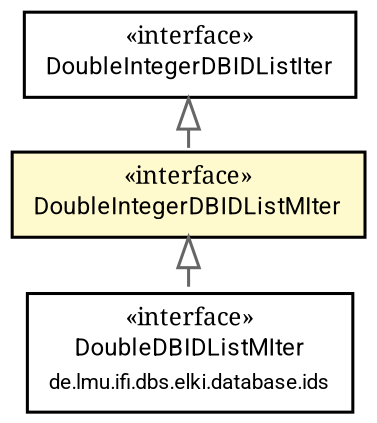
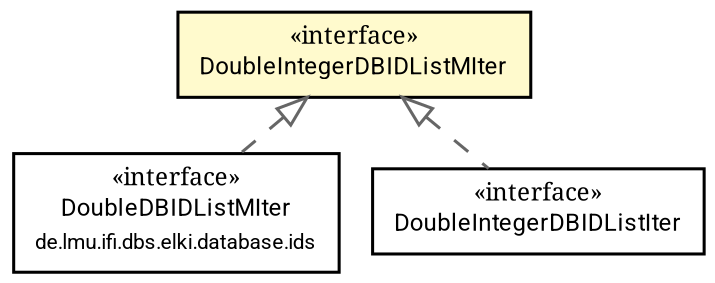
edge "DoubleIntegerDBIDListMIter" -> "DoubleIntegerDBIDListIter": reversed
